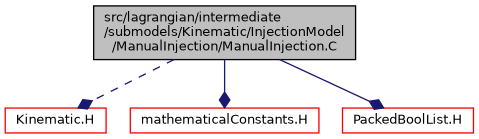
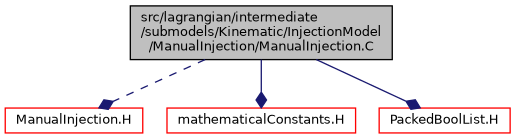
node "Kinematic.H": label "Kinematic.H" -> "ManualInjection.H"
